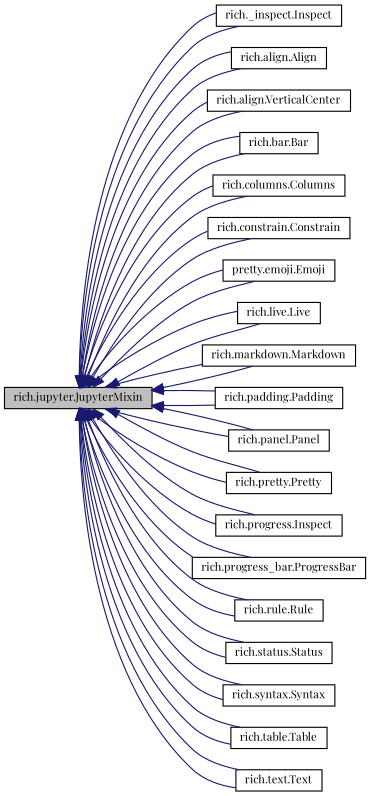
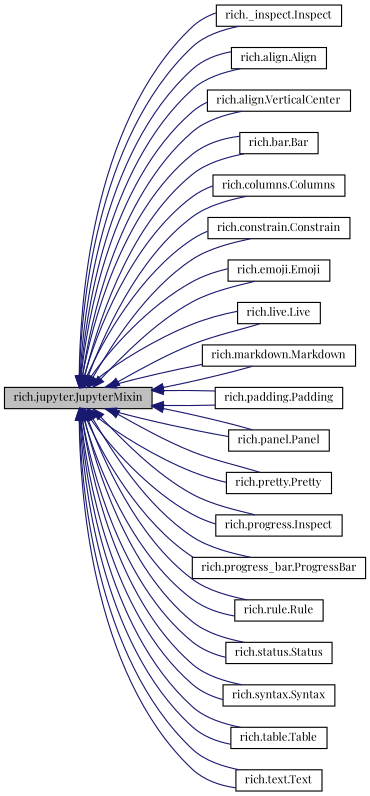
node "pretty.emoji.Emoji": label "pretty.emoji.Emoji" -> "rich.emoji.Emoji"
